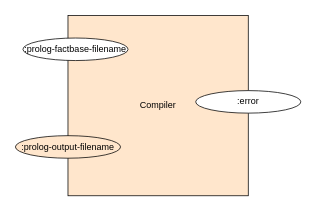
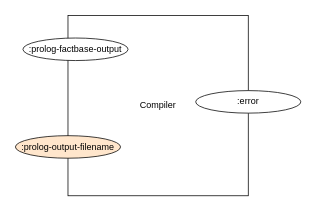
node ":prolog-factbase-filename": label ":prolog-factbase-filename" -> ":prolog-factbase-output"
node "Compiler": fillcolor #ffe6cc -> #ffffff
